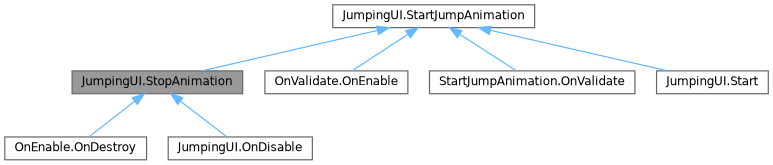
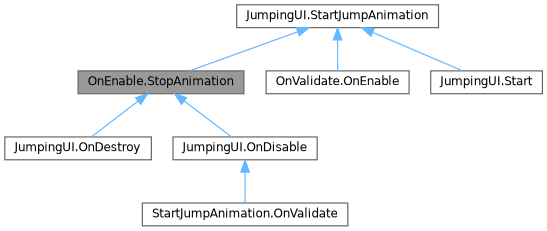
edge "StartJumpAnimation.OnValidate" -> "JumpingUI.StartJumpAnimation": now "StartJumpAnimation.OnValidate" -> "JumpingUI.OnDisable"
node "JumpingUI.StopAnimation": label "JumpingUI.StopAnimation" -> "OnEnable.StopAnimation"
node "OnEnable.OnDestroy": label "OnEnable.OnDestroy" -> "JumpingUI.OnDestroy"
